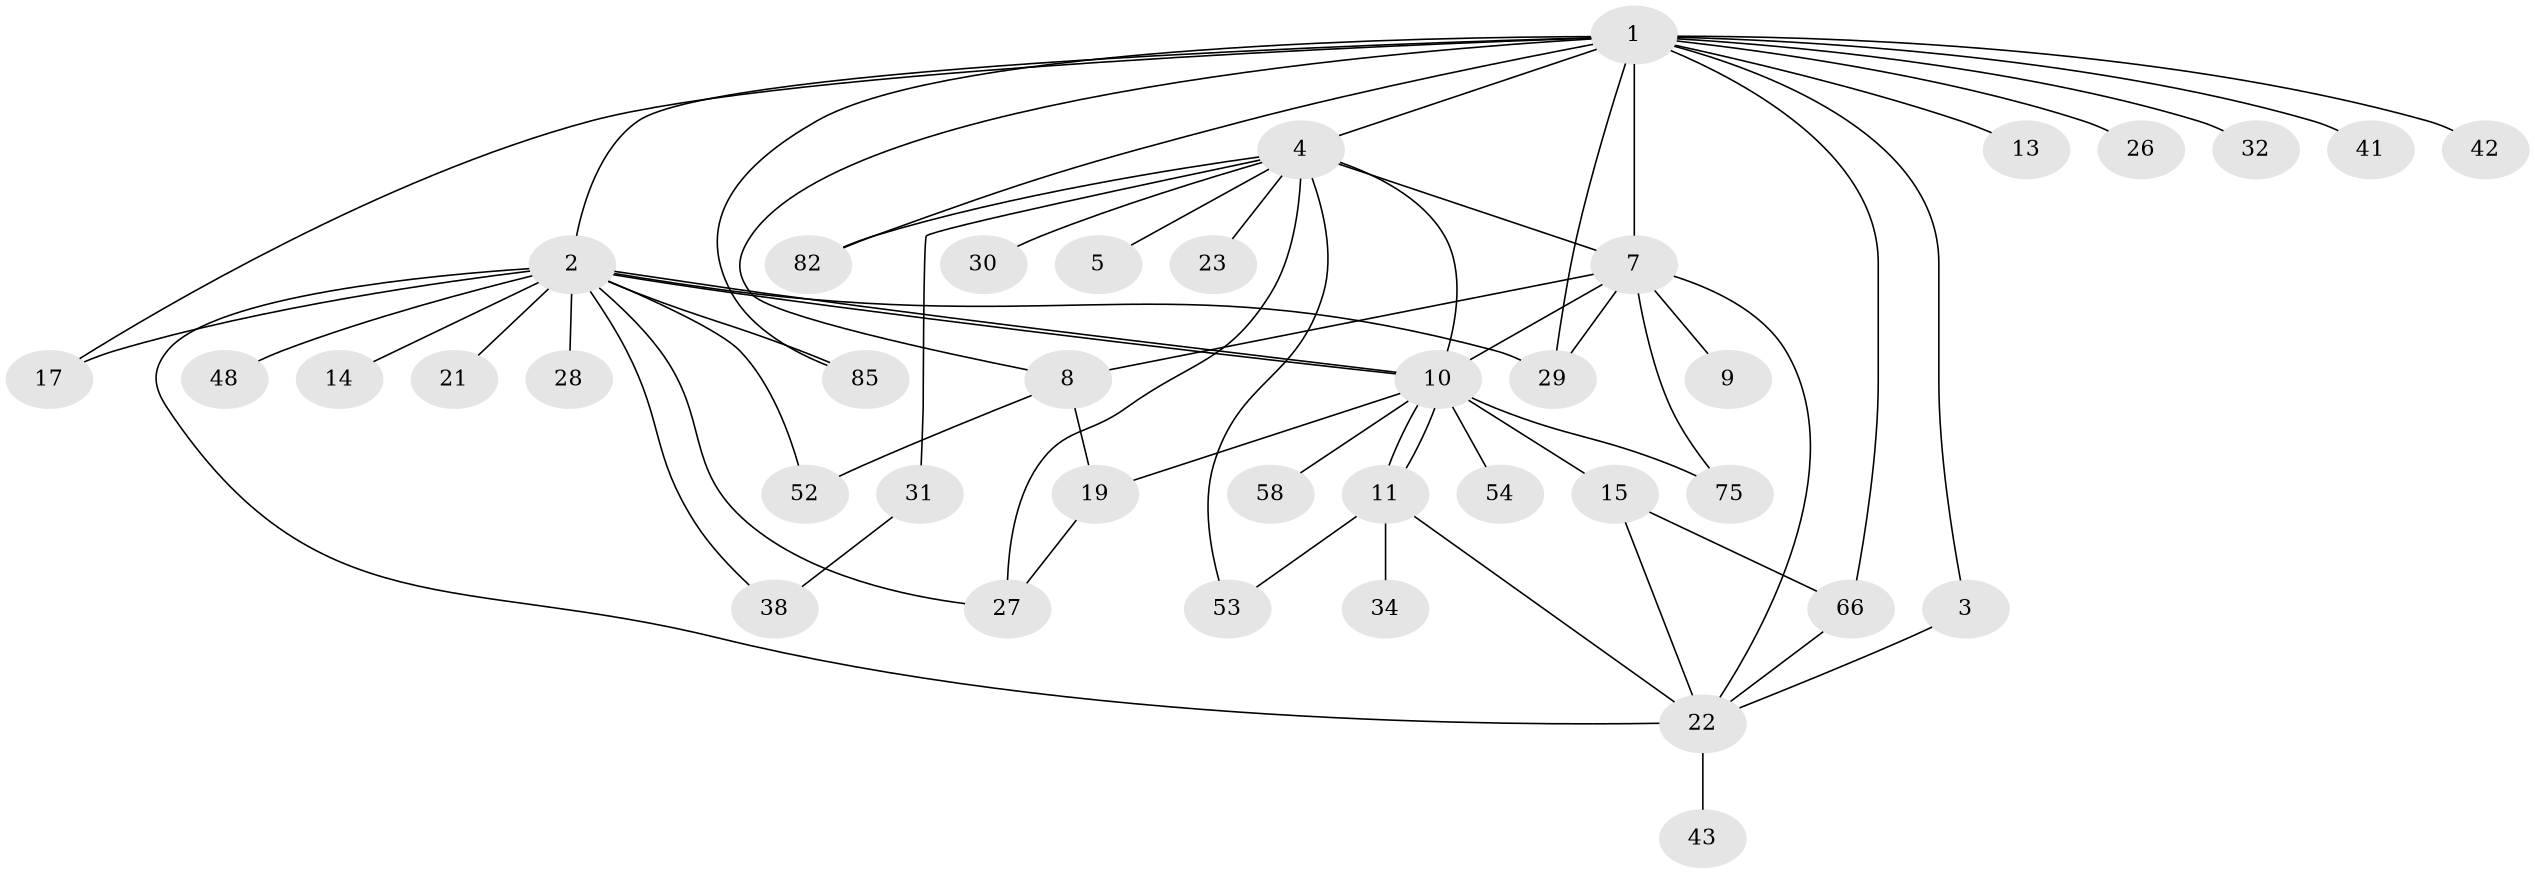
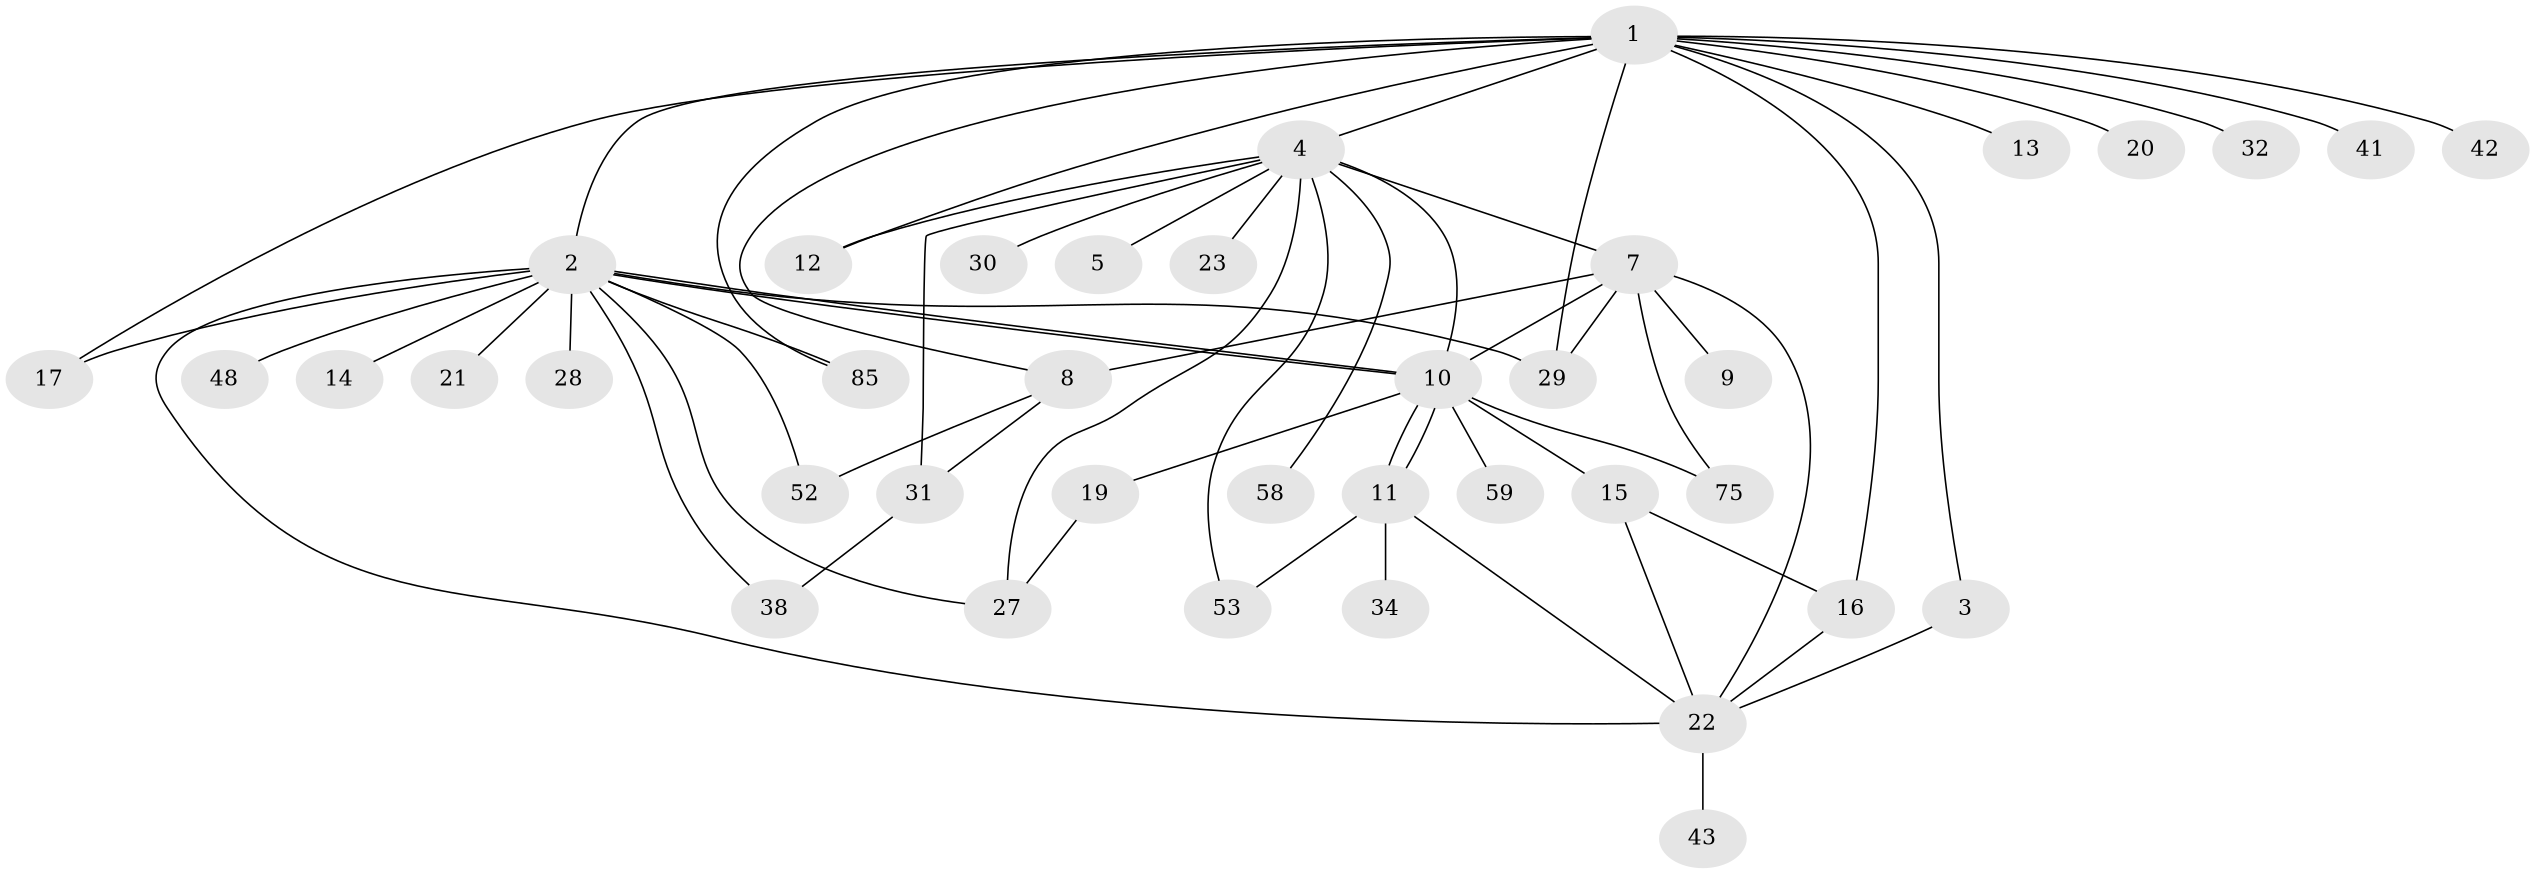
edge "1" -- "7": removed
node "26": label "26" -> "20"
node "82": label "82" -> "12"
edge "10" -- "58": now "4" -- "58"
edge "8" -- "19": now "8" -- "31"
node "54": label "54" -> "59"
node "66": label "66" -> "16"
